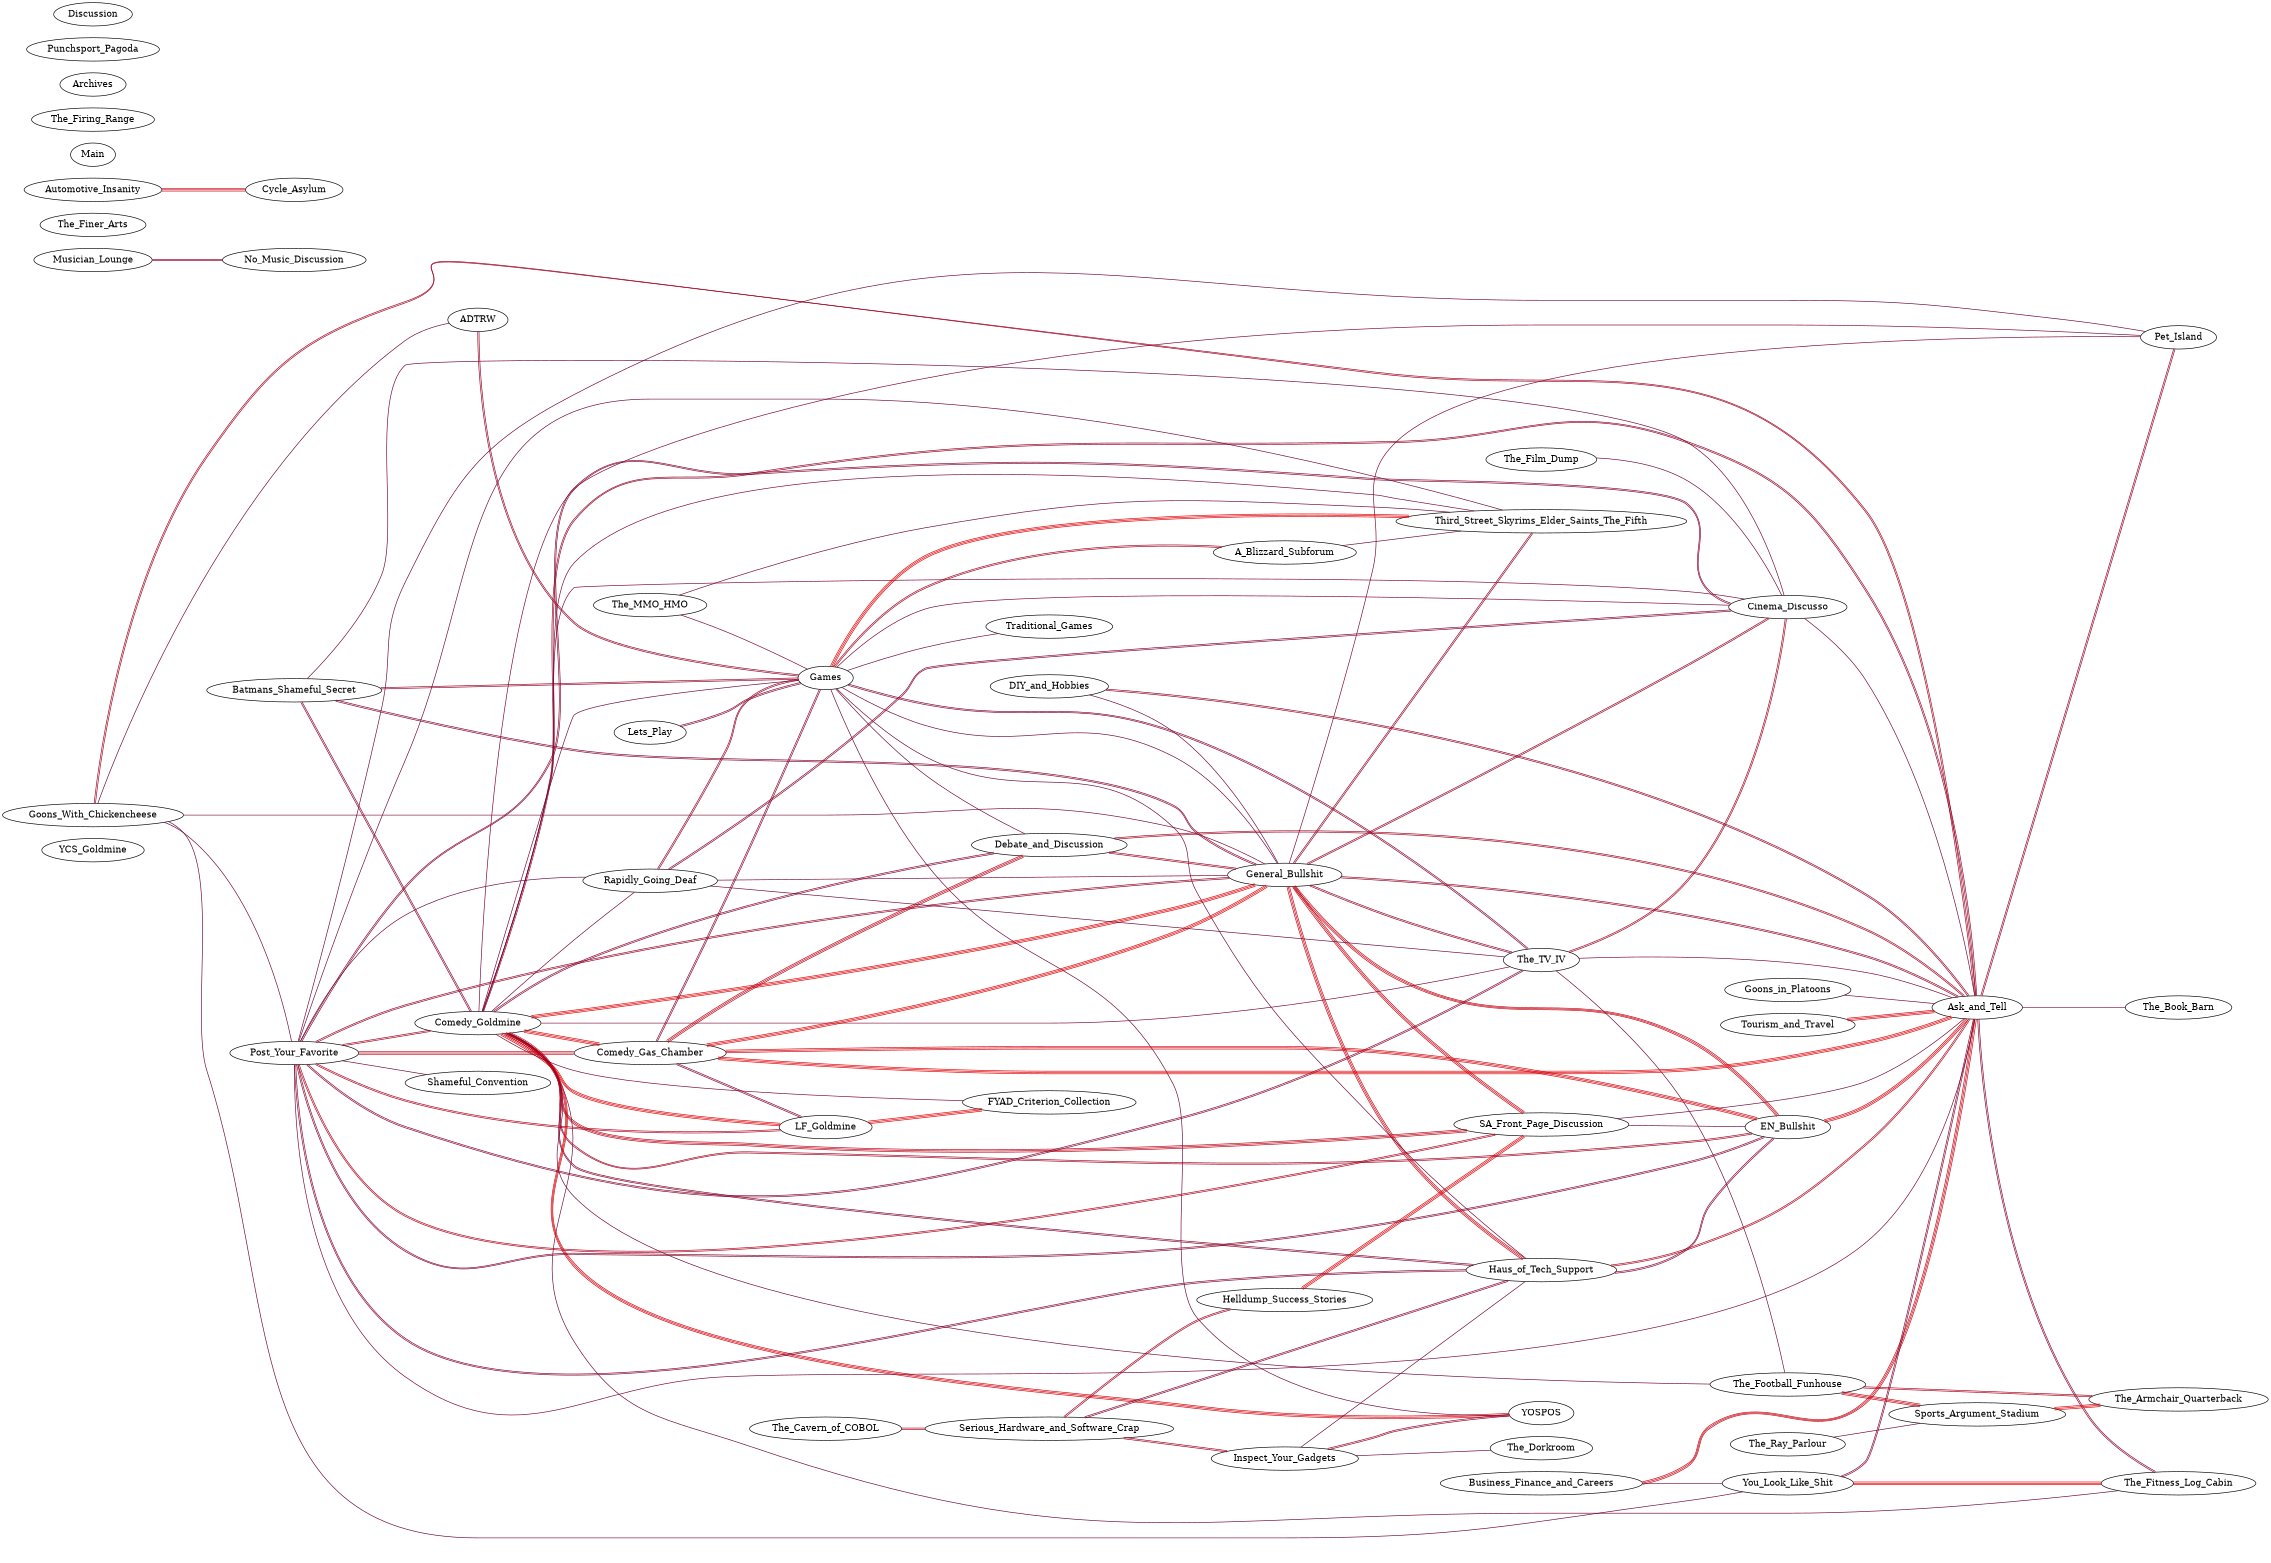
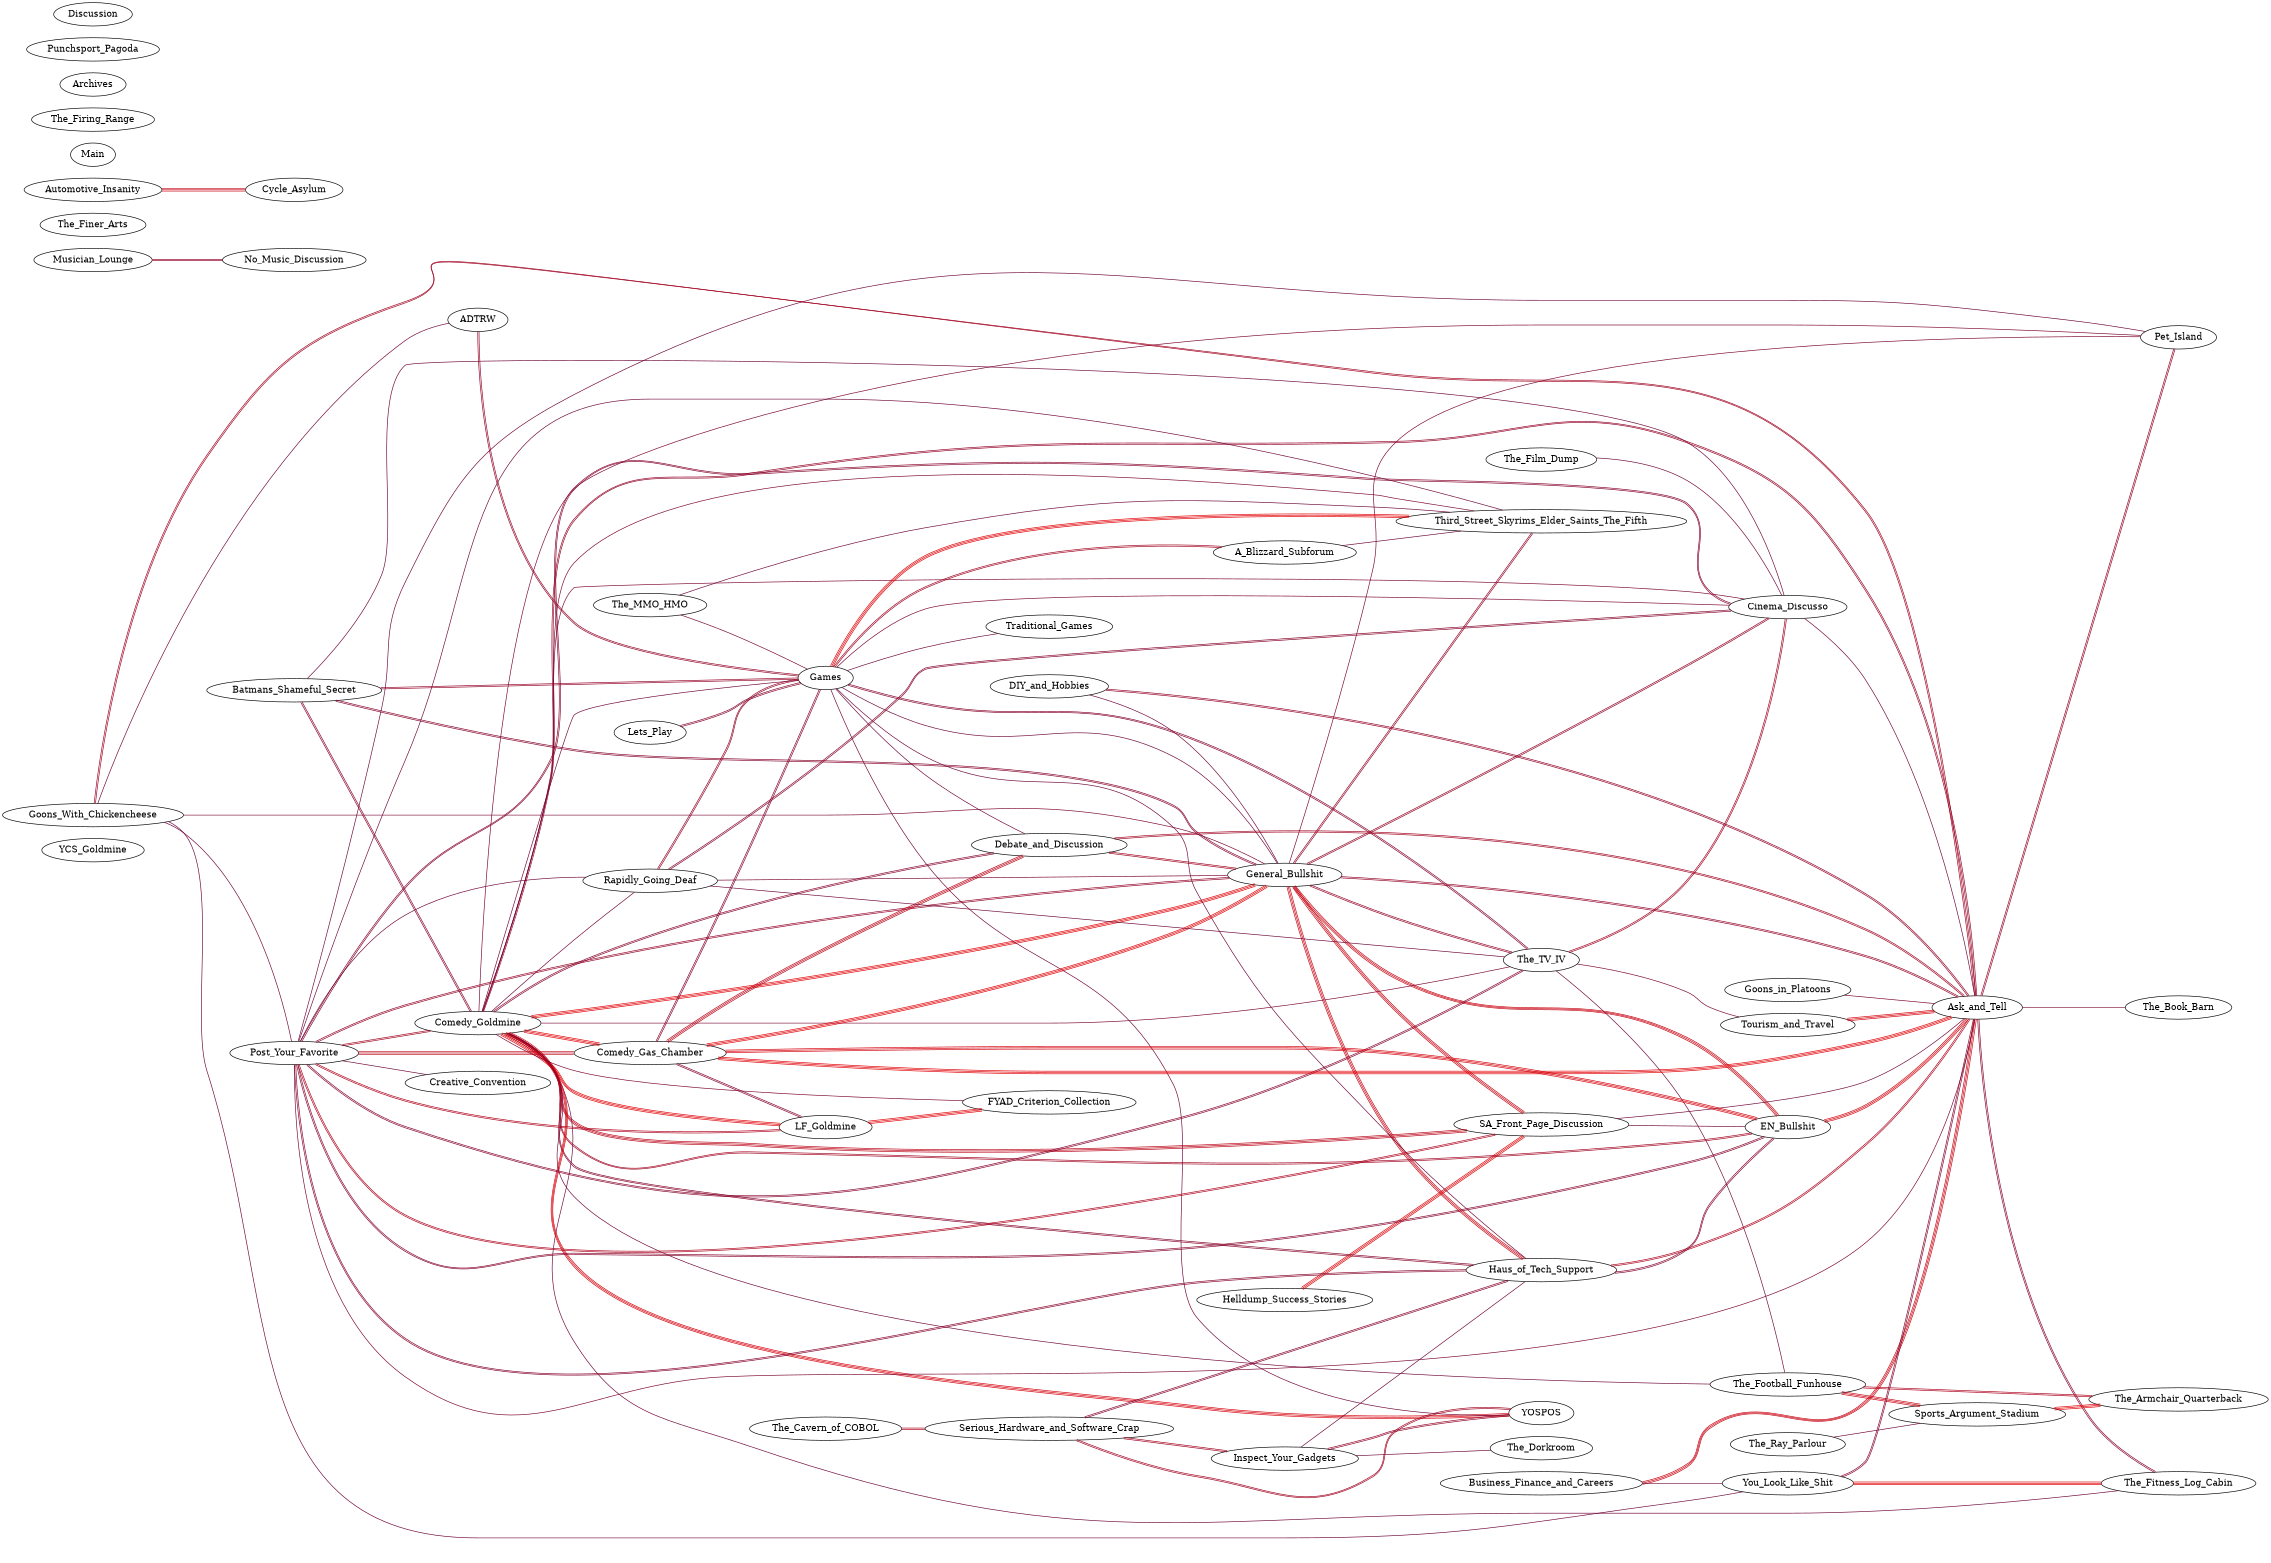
edge "The_TV_IV" -- "Ask_and_Tell": now "The_TV_IV" -- "Tourism_and_Travel"
node "Shameful_Convention": label "Shameful_Convention" -> "Creative_Convention"
edge "Helldump_Success_Stories" -- "Serious_Hardware_and_Software_Crap": now "YOSPOS" -- "Serious_Hardware_and_Software_Crap"
